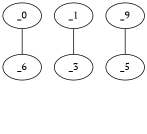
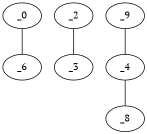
node "_1": label "_1" -> "_2"
node "_5": label "_5" -> "_4"
node "_8": added
